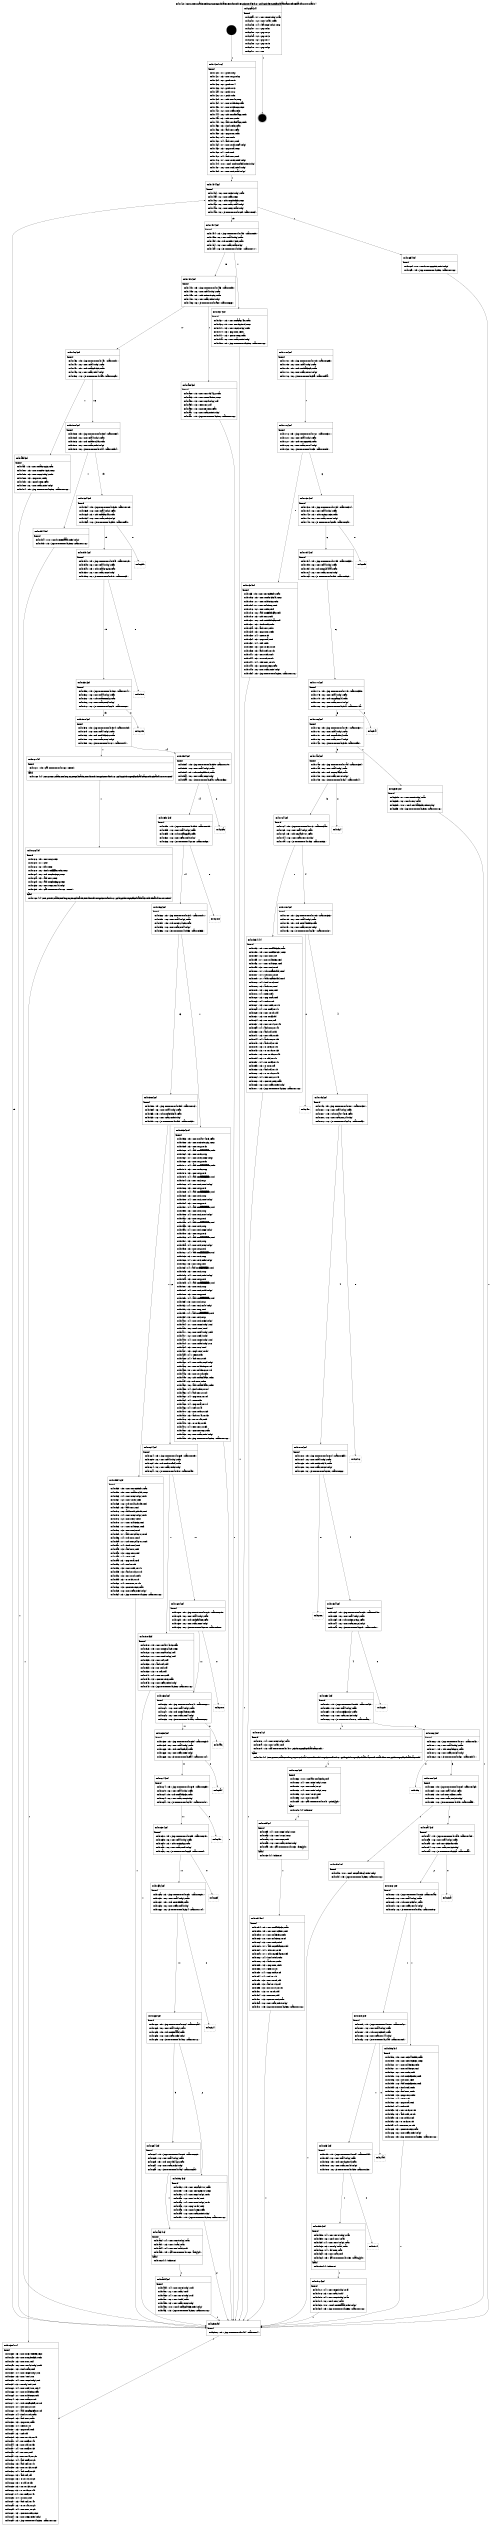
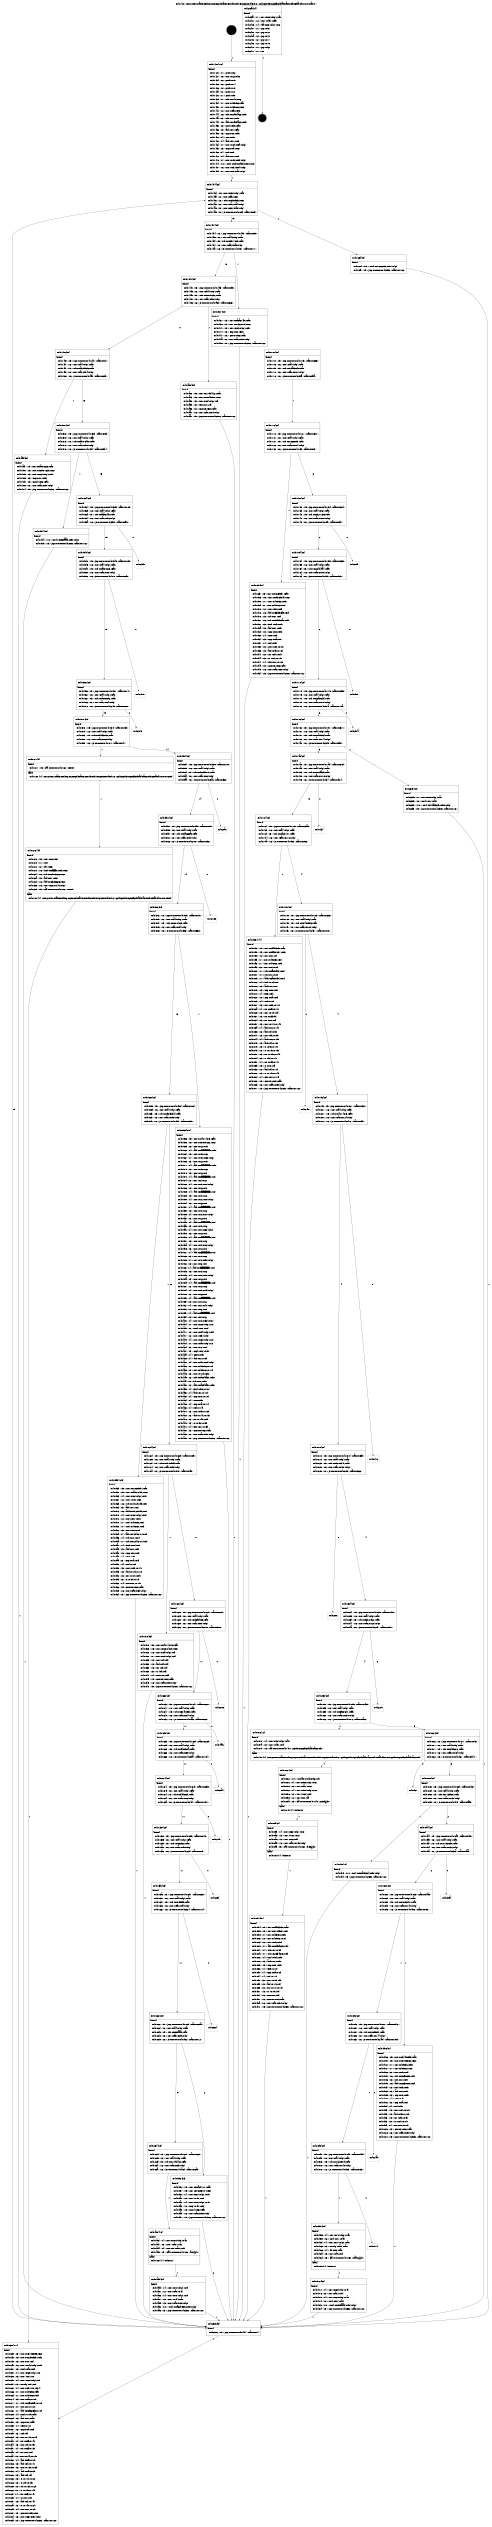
node "0x401f85": added
